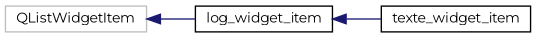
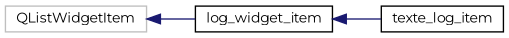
node "texte_widget_item": label "texte_widget_item" -> "texte_log_item"
